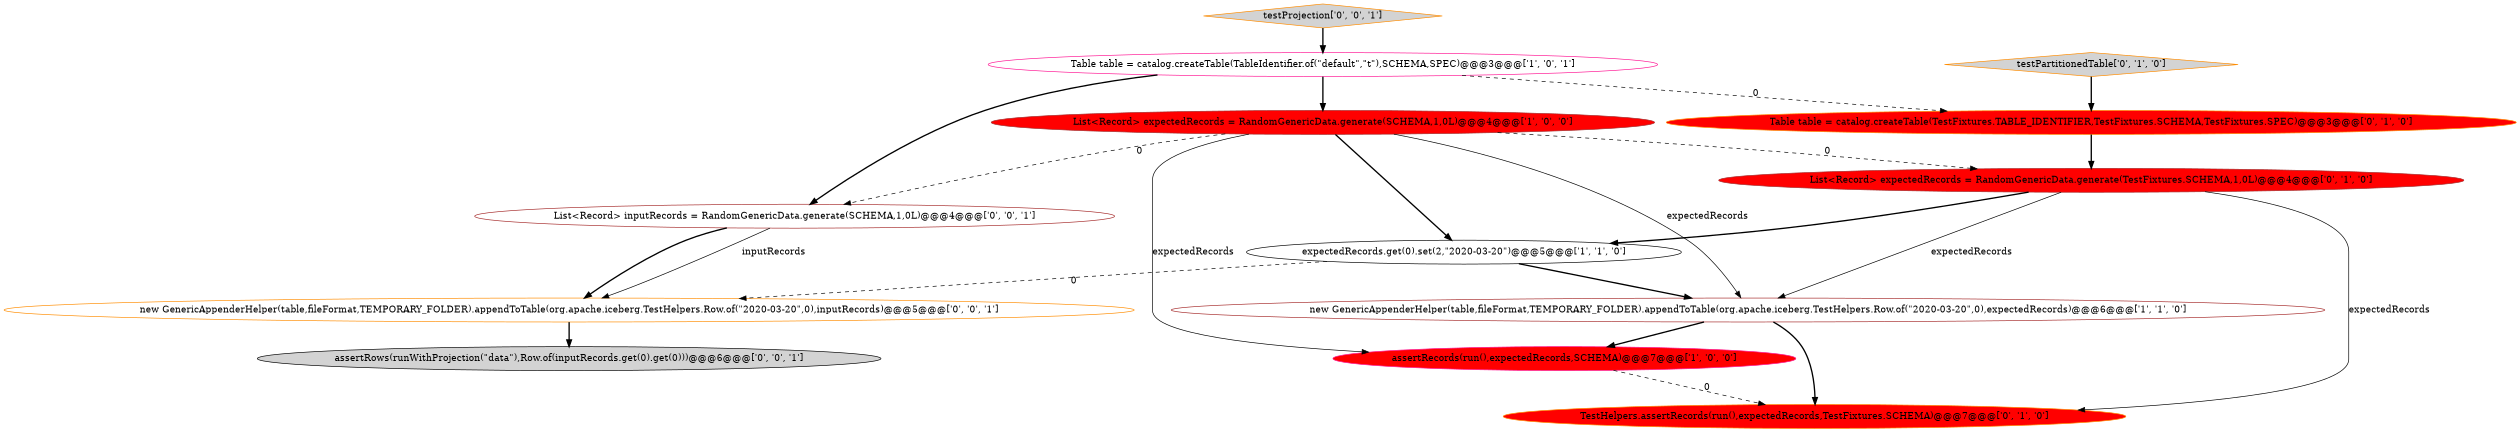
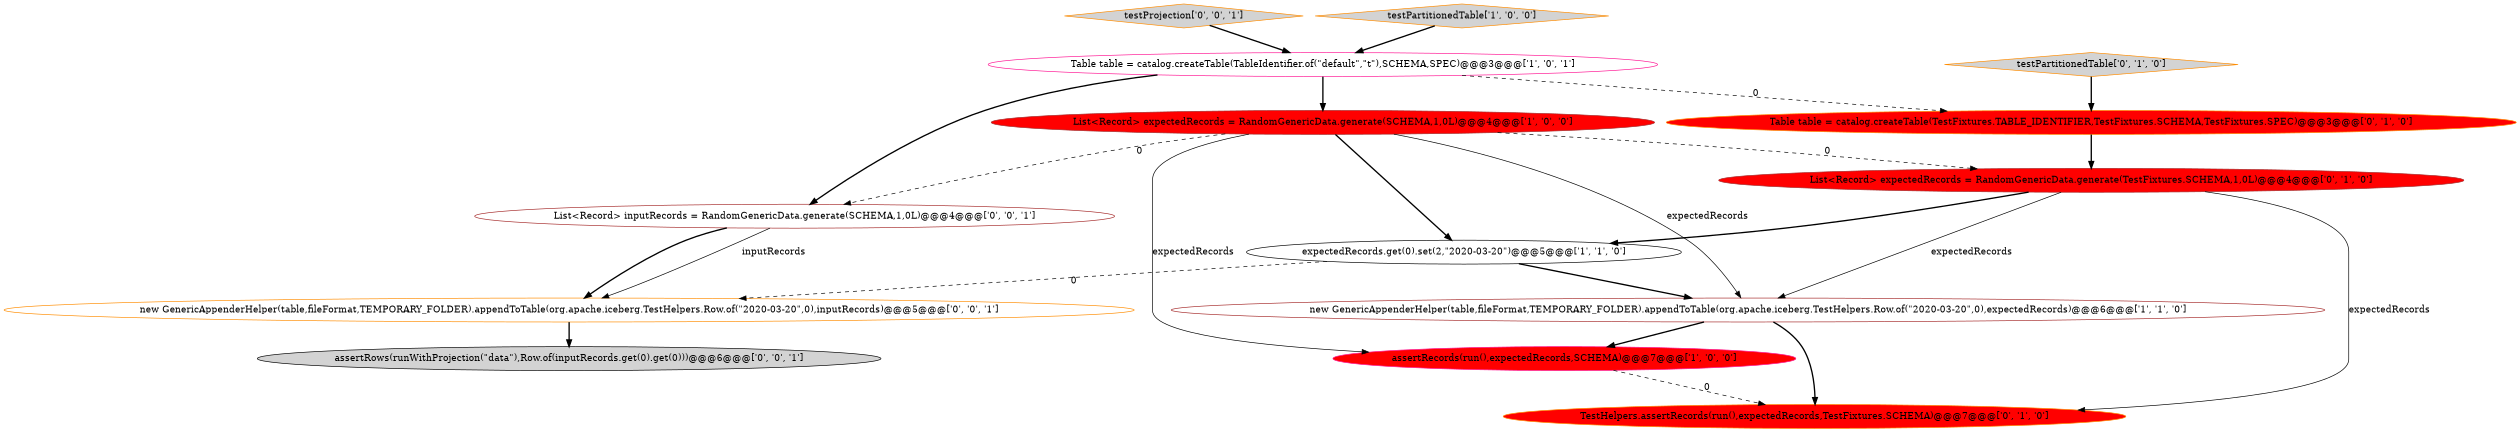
node "testPartitionedTable['1', '0', '0']": added
